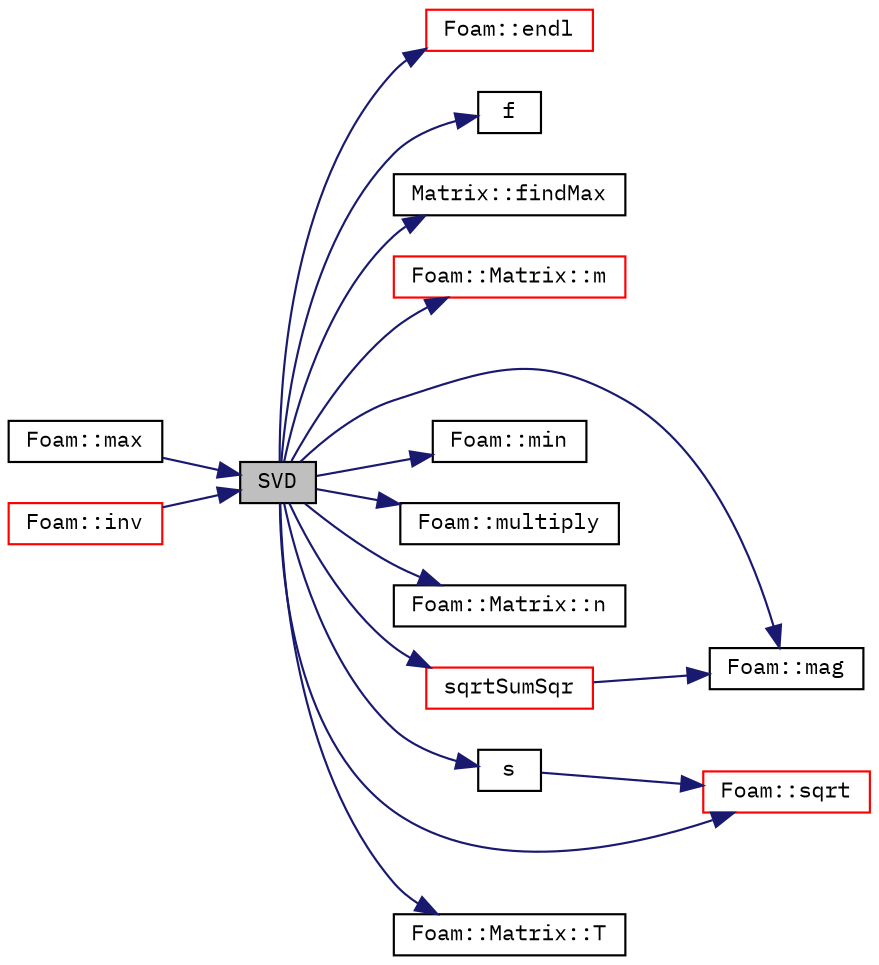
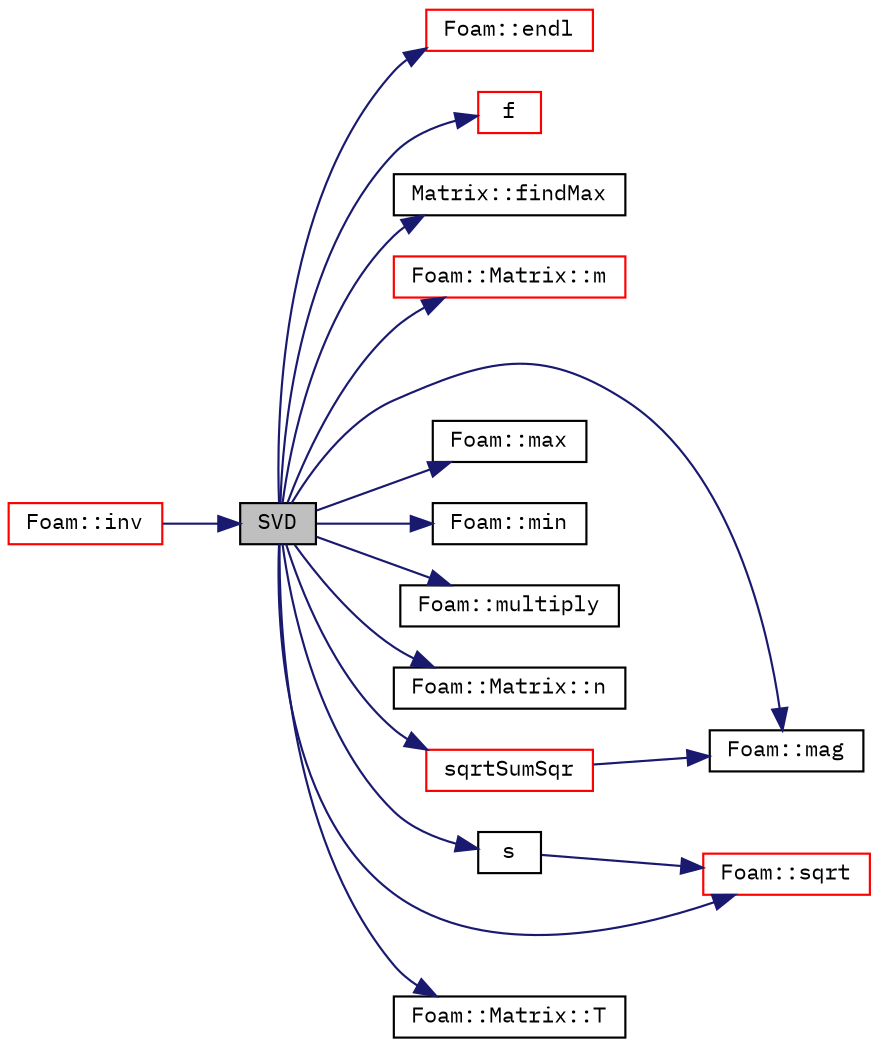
node "f": color black -> red
edge "Foam::max" -> "SVD": reversed
